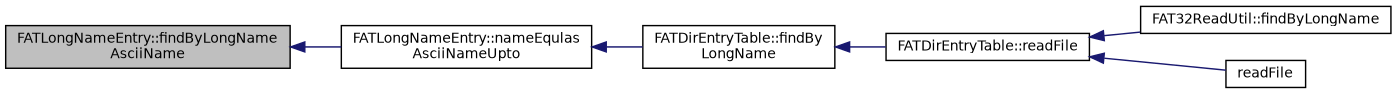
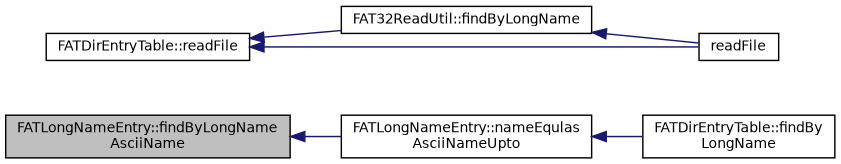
edge "readFile" -> "FAT32ReadUtil::findByLongName": added
edge "FATDirEntryTable::readFile" -> "FATDirEntryTable::findBy LongName": removed
